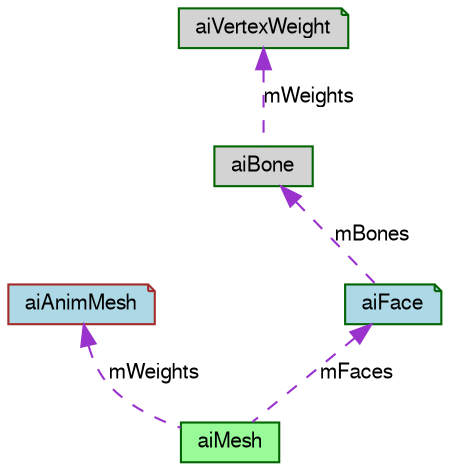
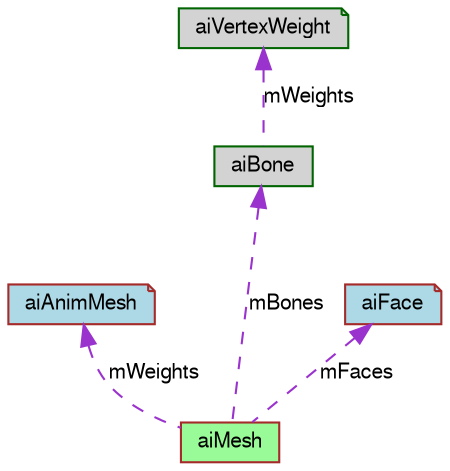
edge "aiFace" -> "aiBone": now "aiMesh" -> "aiBone"
node "aiFace": color darkgreen -> brown
node "aiMesh": color darkgreen -> brown
